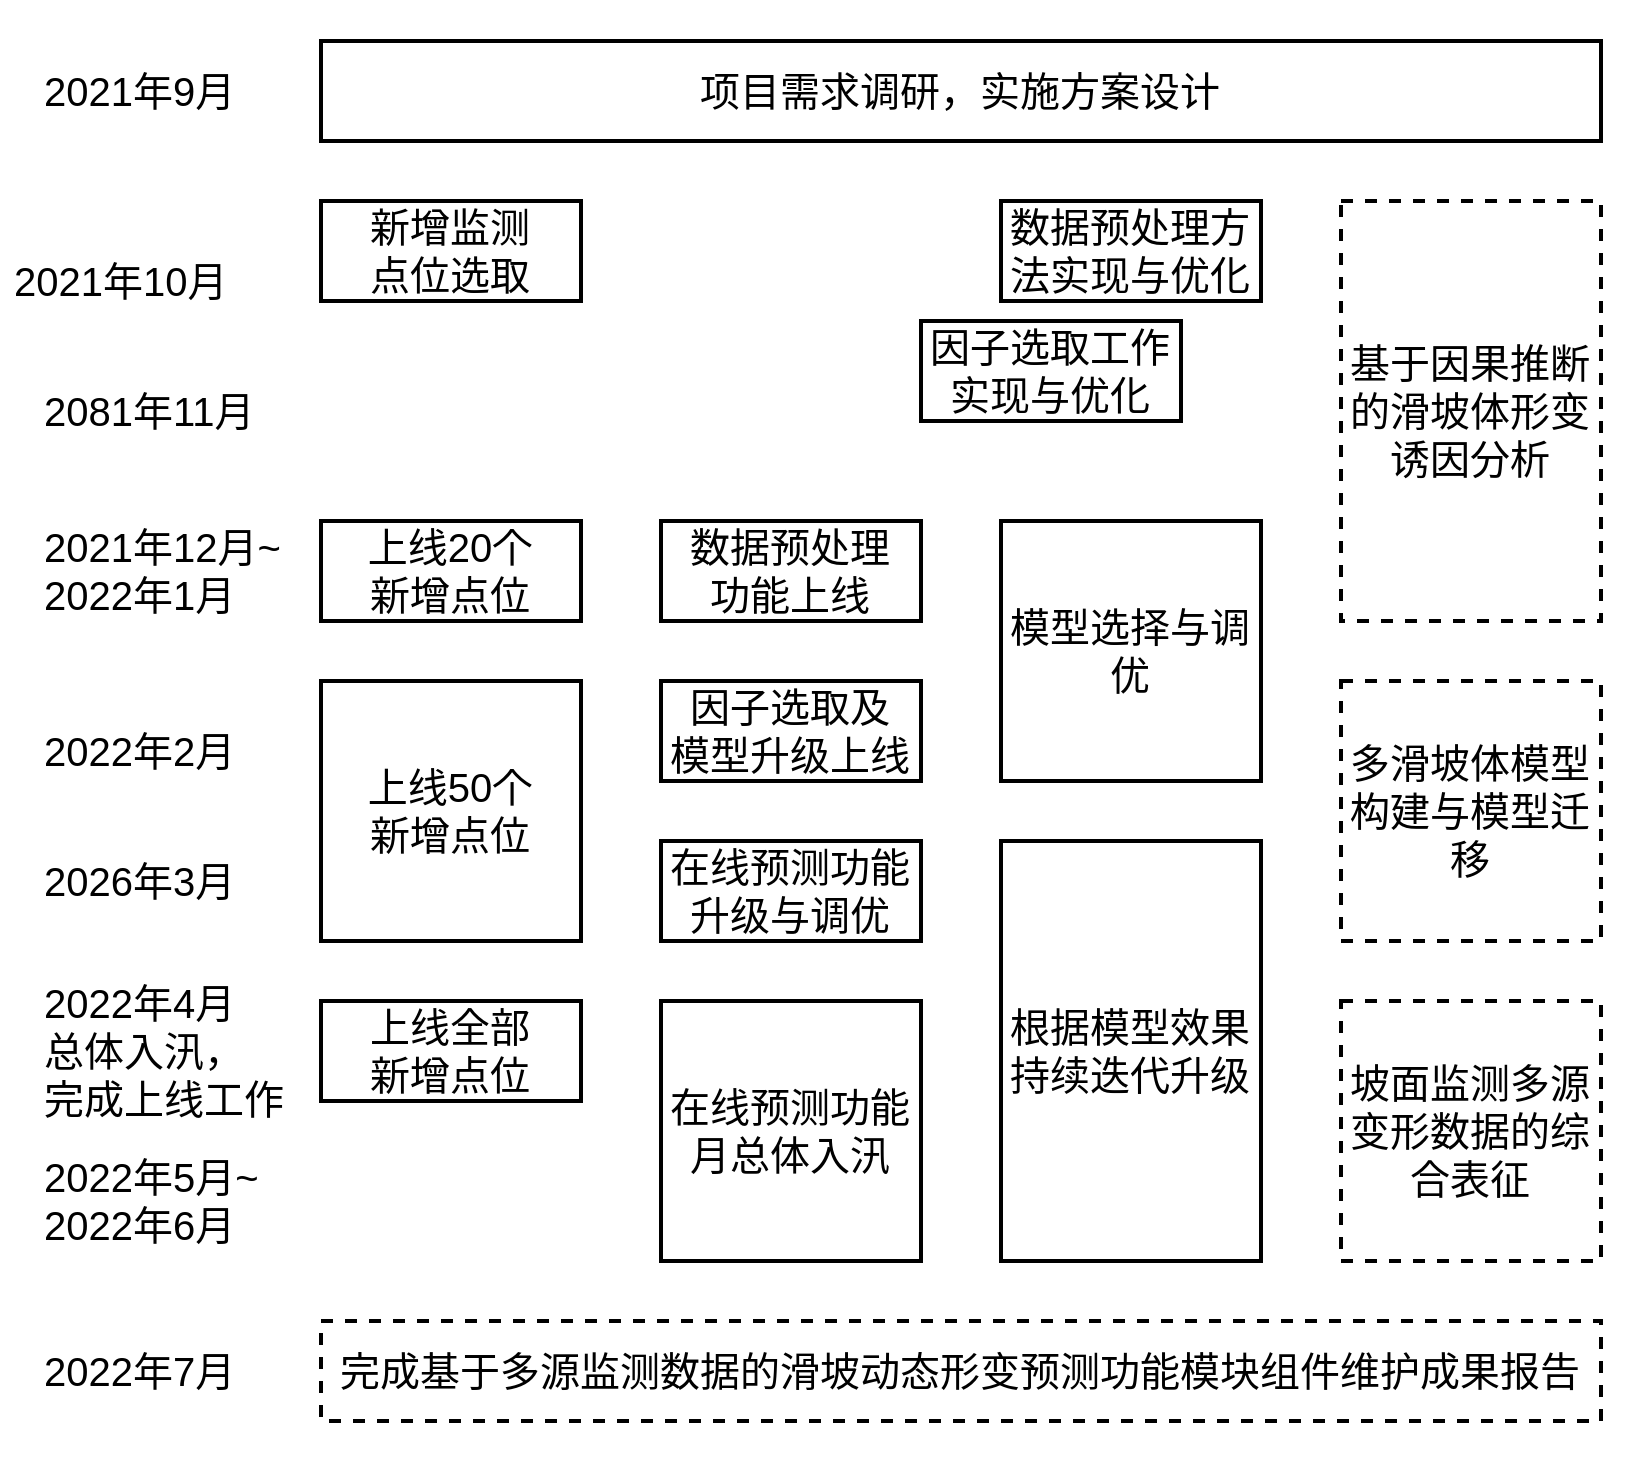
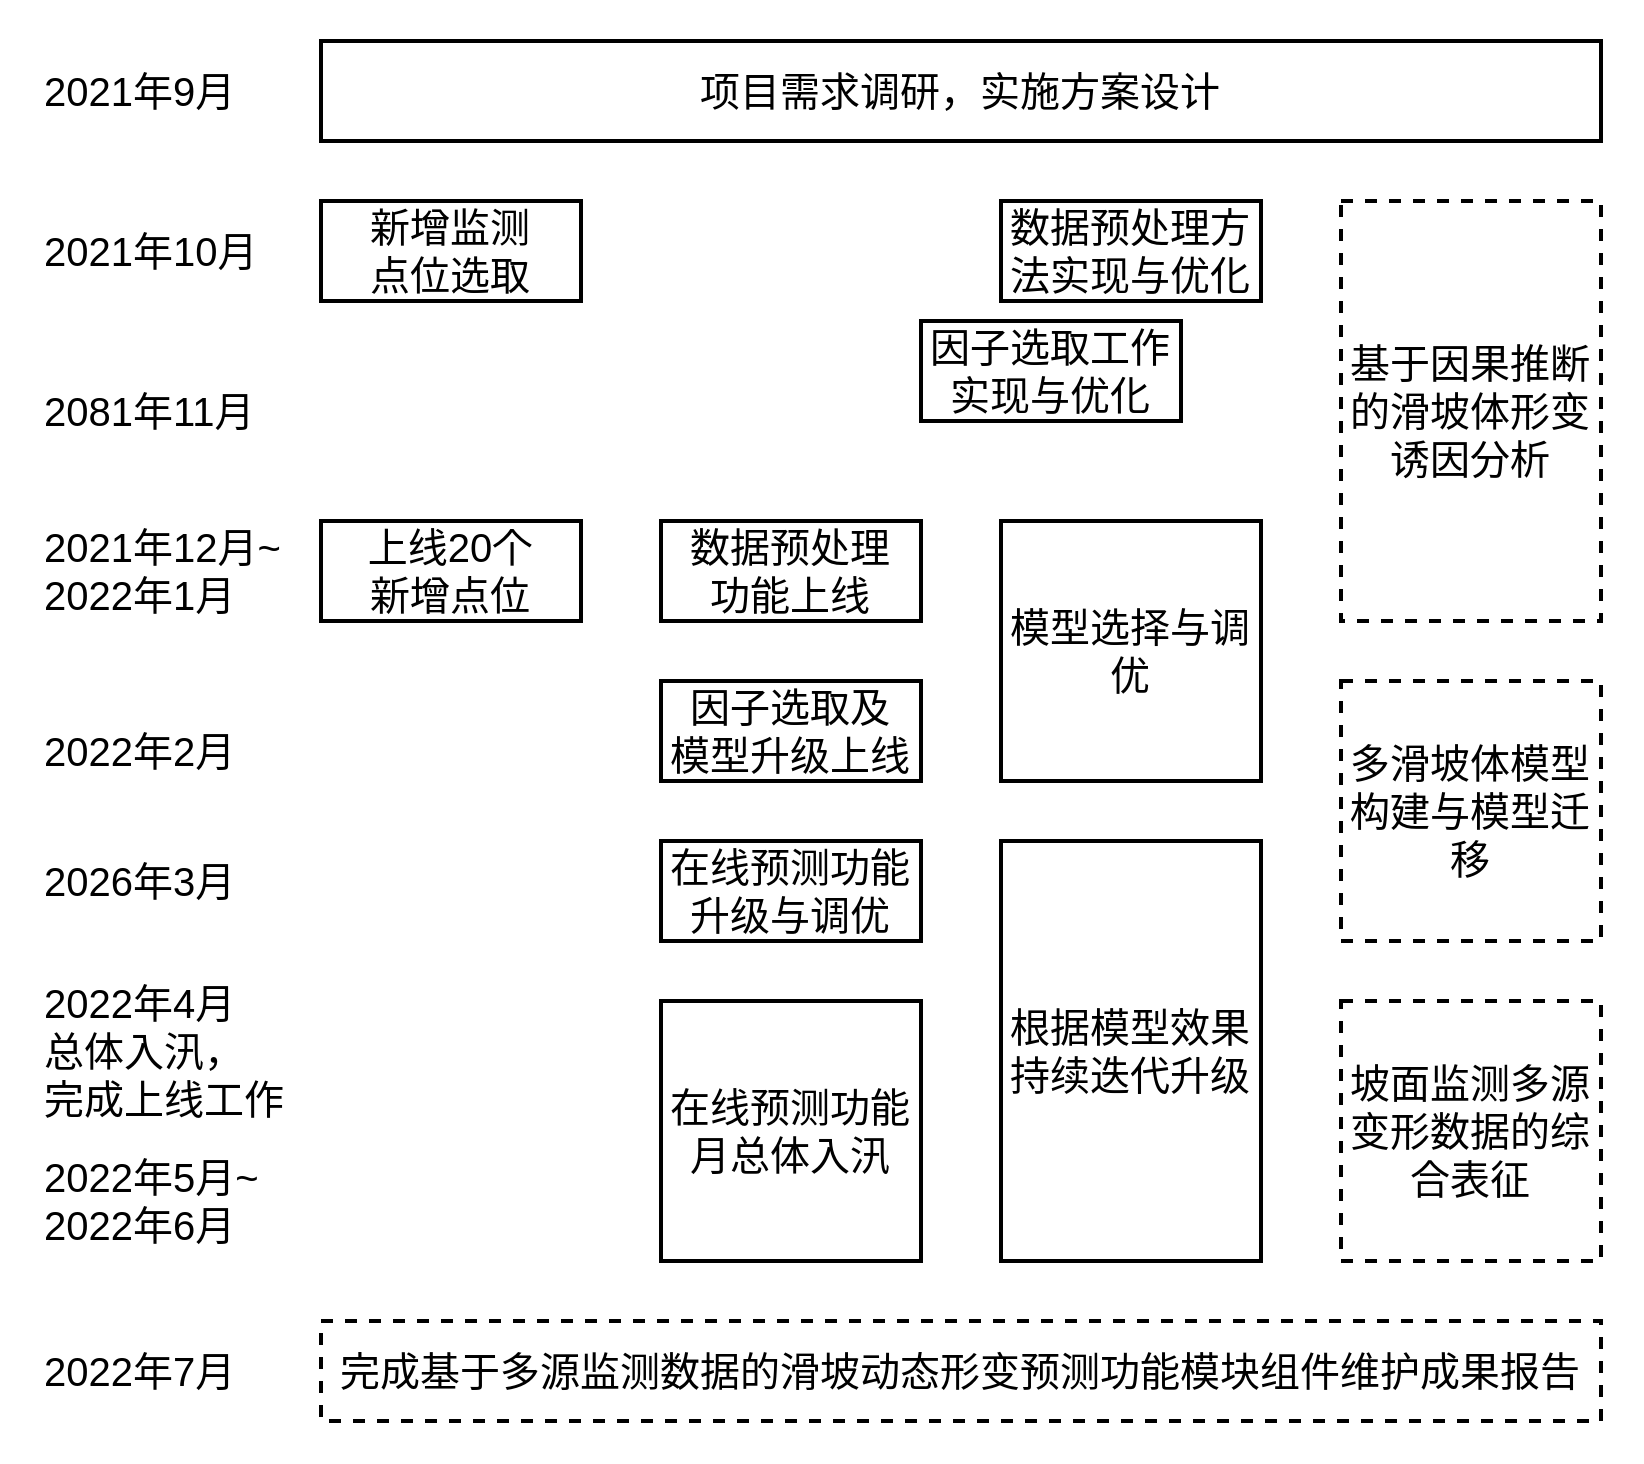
node "2021年10月": moved (131, 281) -> (161, 251)
node "上线50个新增点位": removed
node "上线全部新增点位": removed
